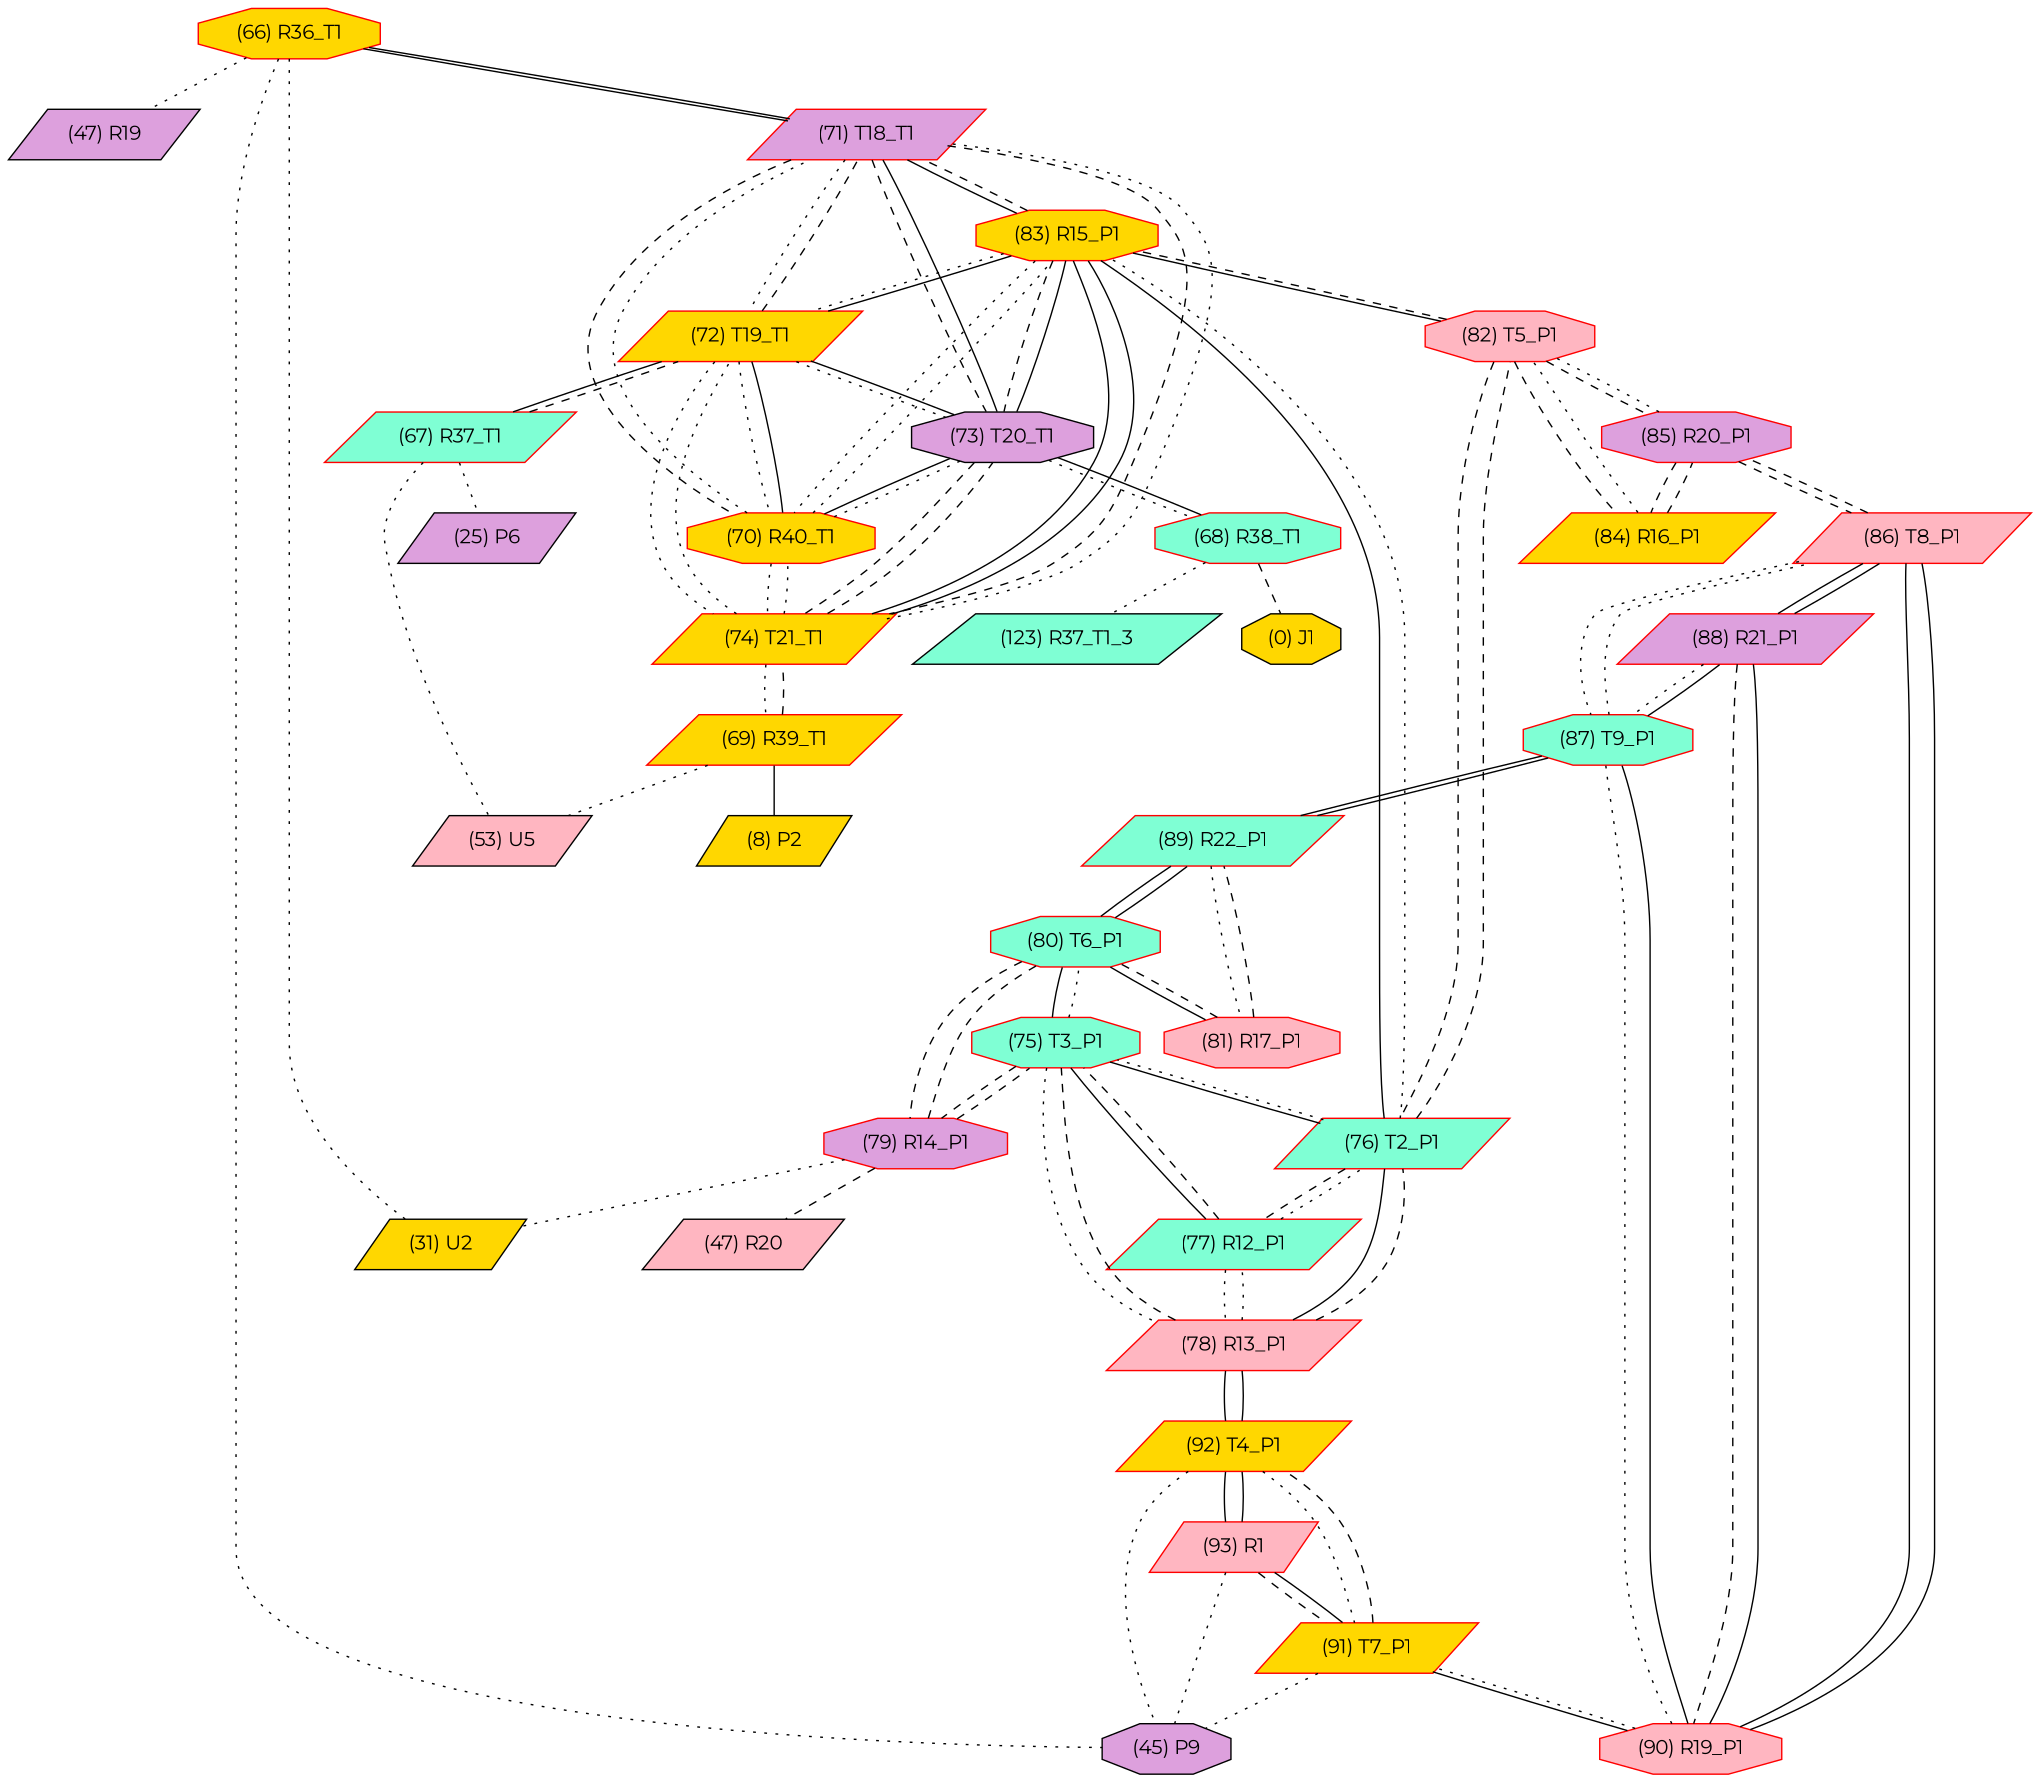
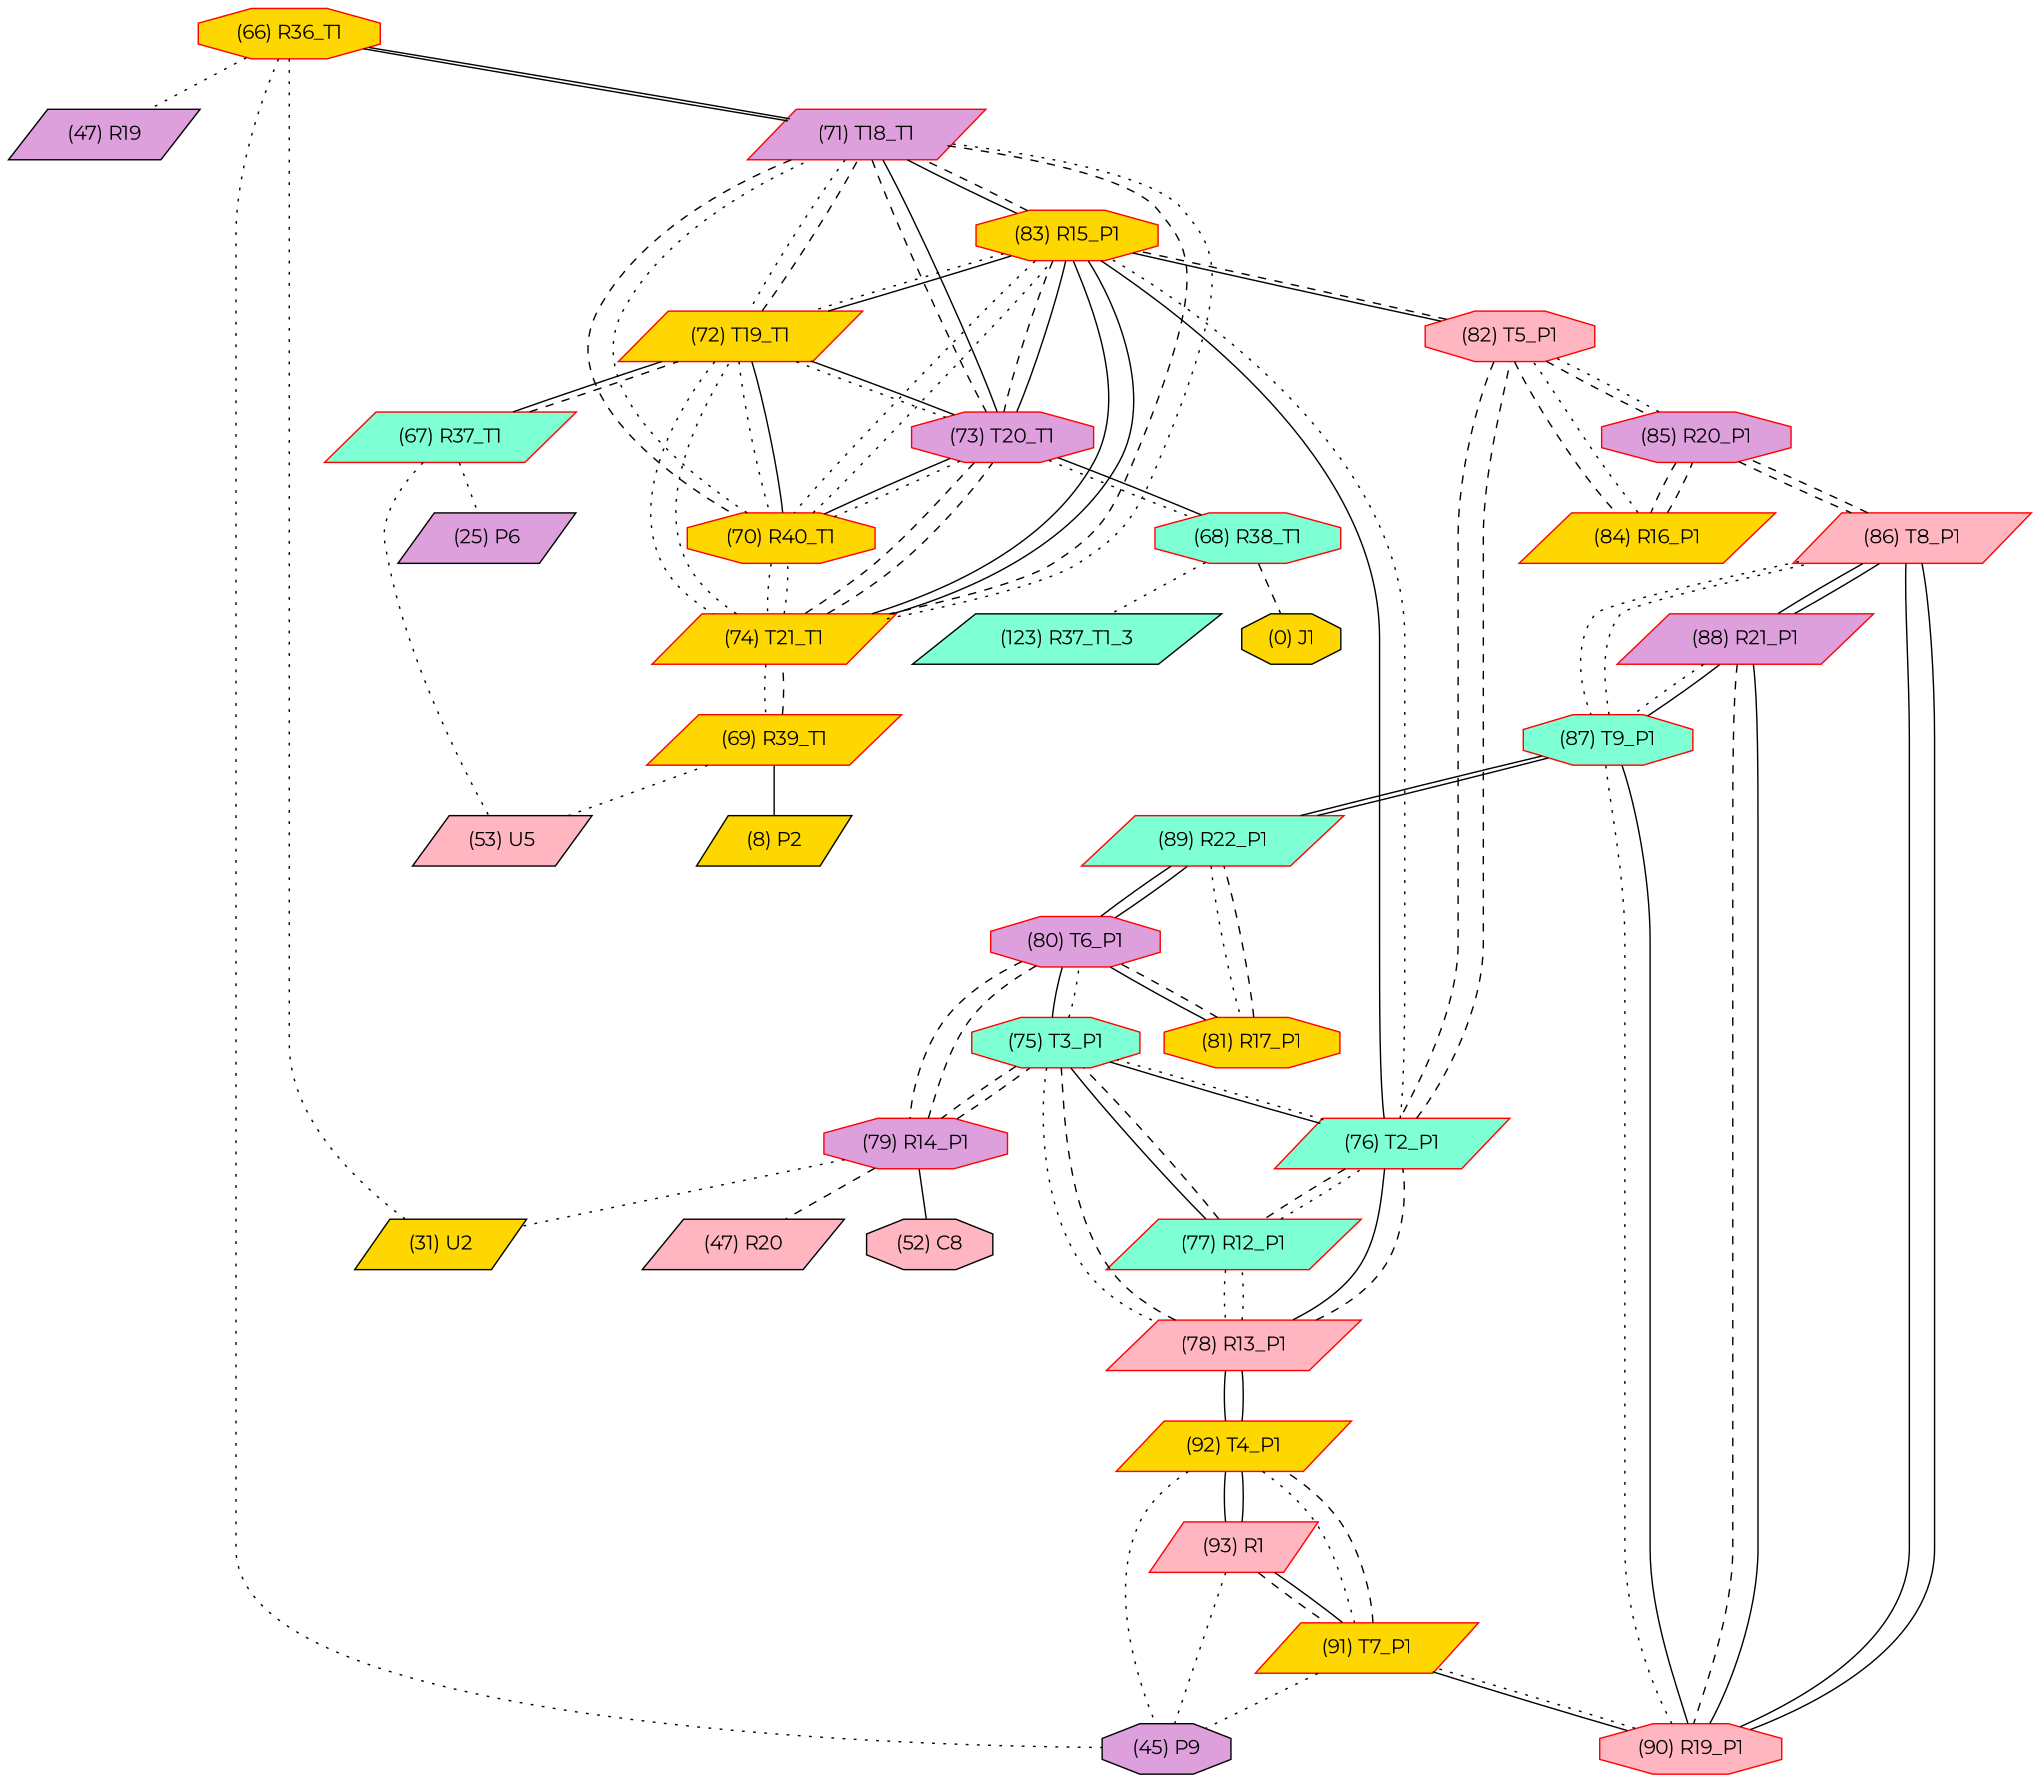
node "(73) T20_T1": color black -> red
node "(80) T6_P1": fillcolor aquamarine -> plum
node "(81) R17_P1": fillcolor lightpink -> gold
node "(52) C8": added
